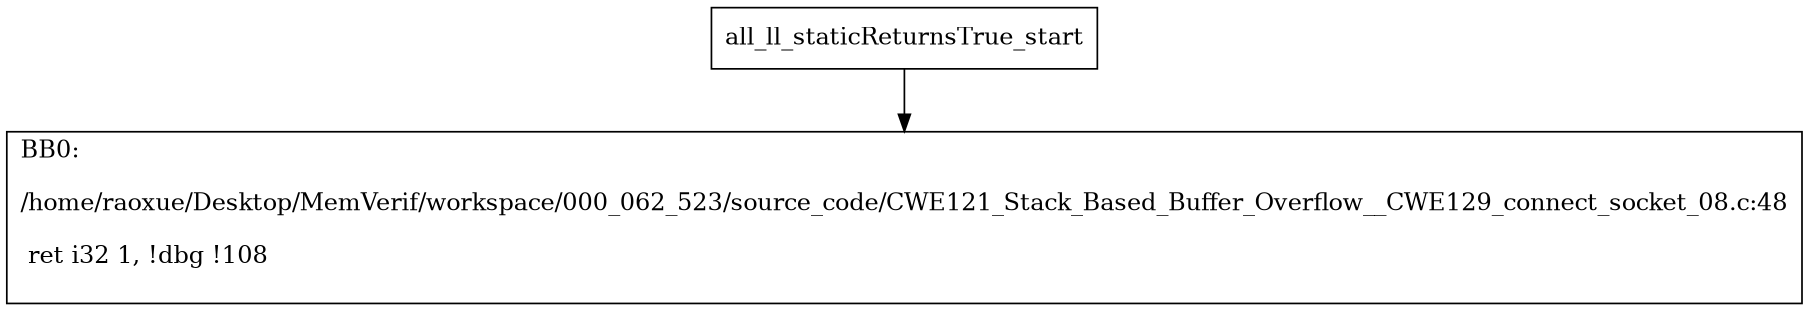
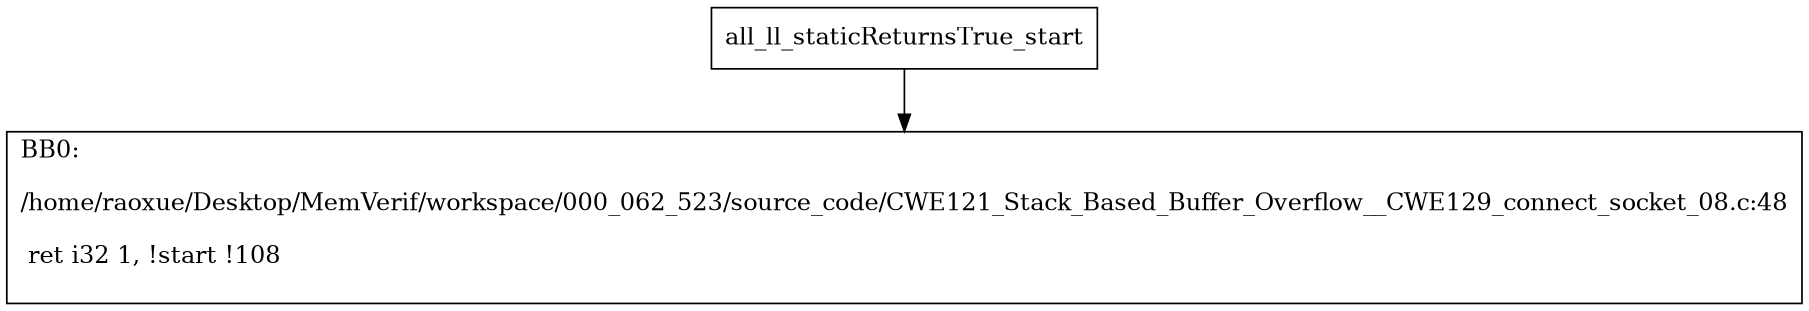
node "BB0:": text "ret i32 1, !dbg !108" -> "ret i32 1, !start !108"
